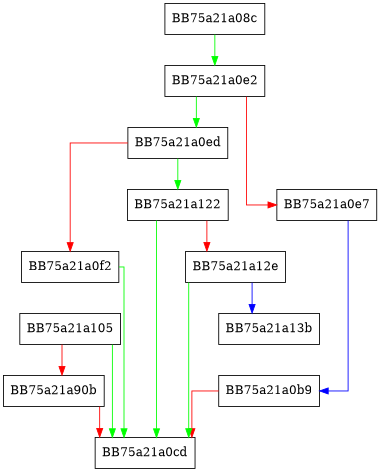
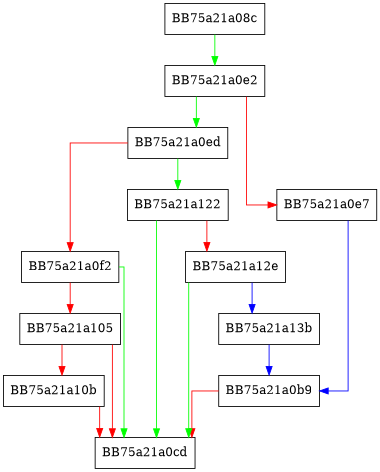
edge "BB75a21a0f2" -> "BB75a21a105": added
edge "BB75a21a13b" -> "BB75a21a0b9": added
edge "BB75a21a105" -> "BB75a21a0cd": color green -> red
node "BB75a21a90b": label "BB75a21a90b" -> "BB75a21a10b"
